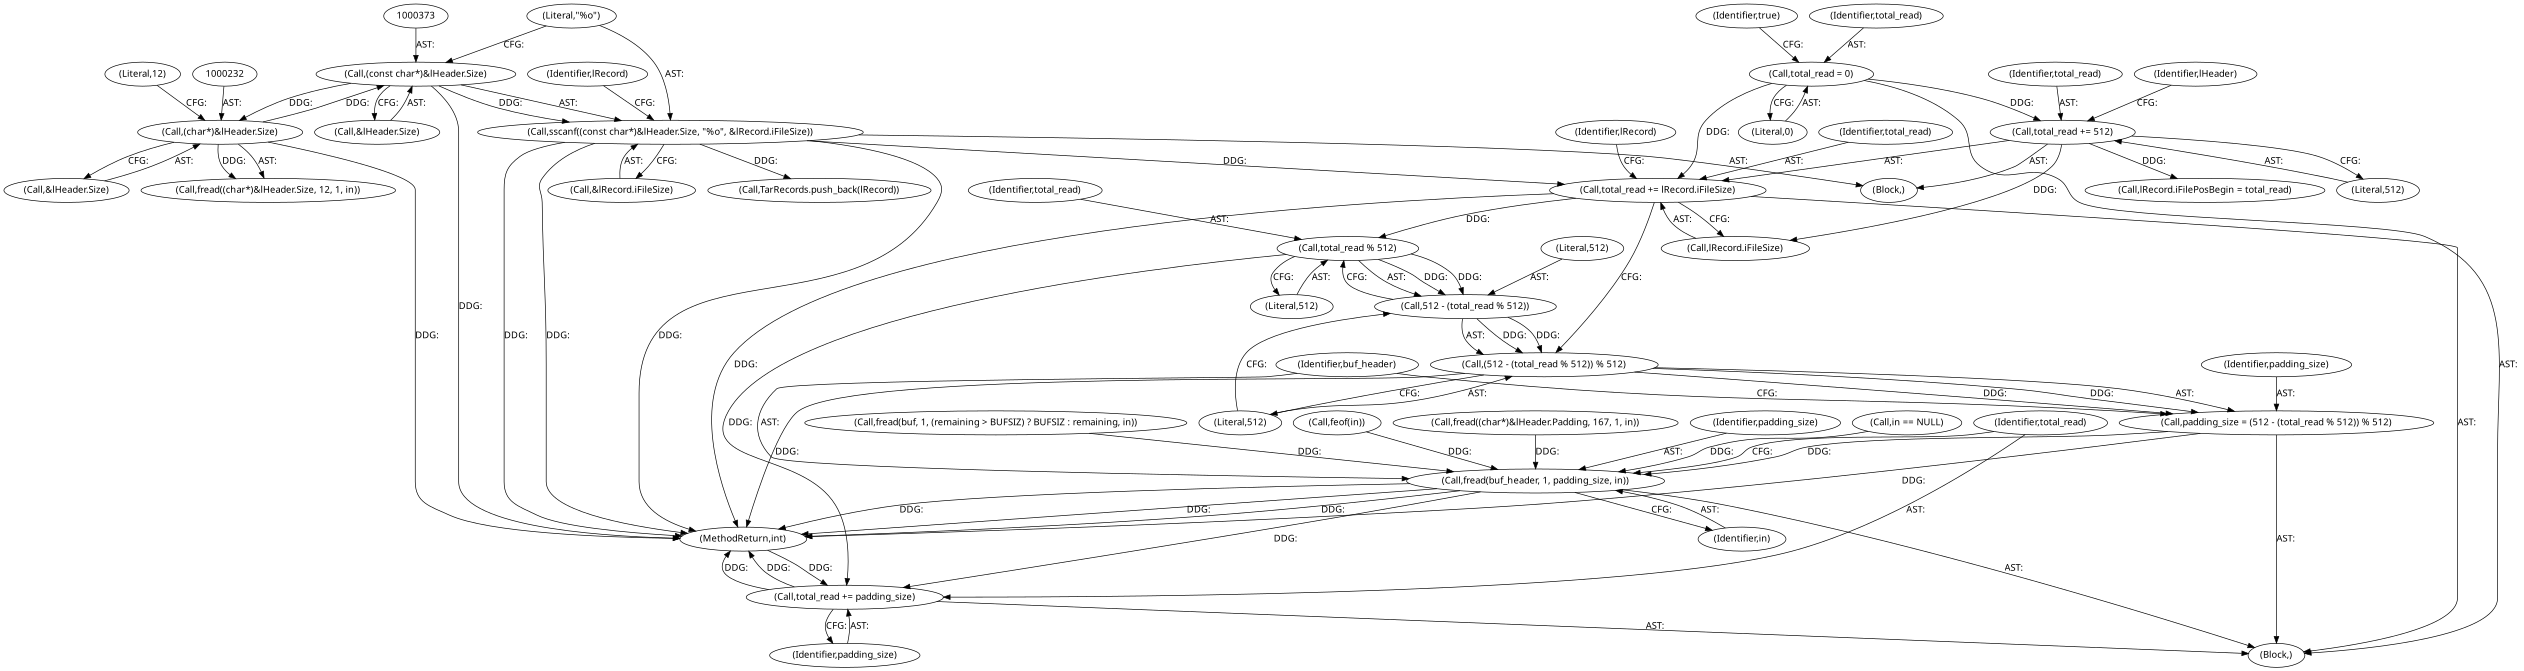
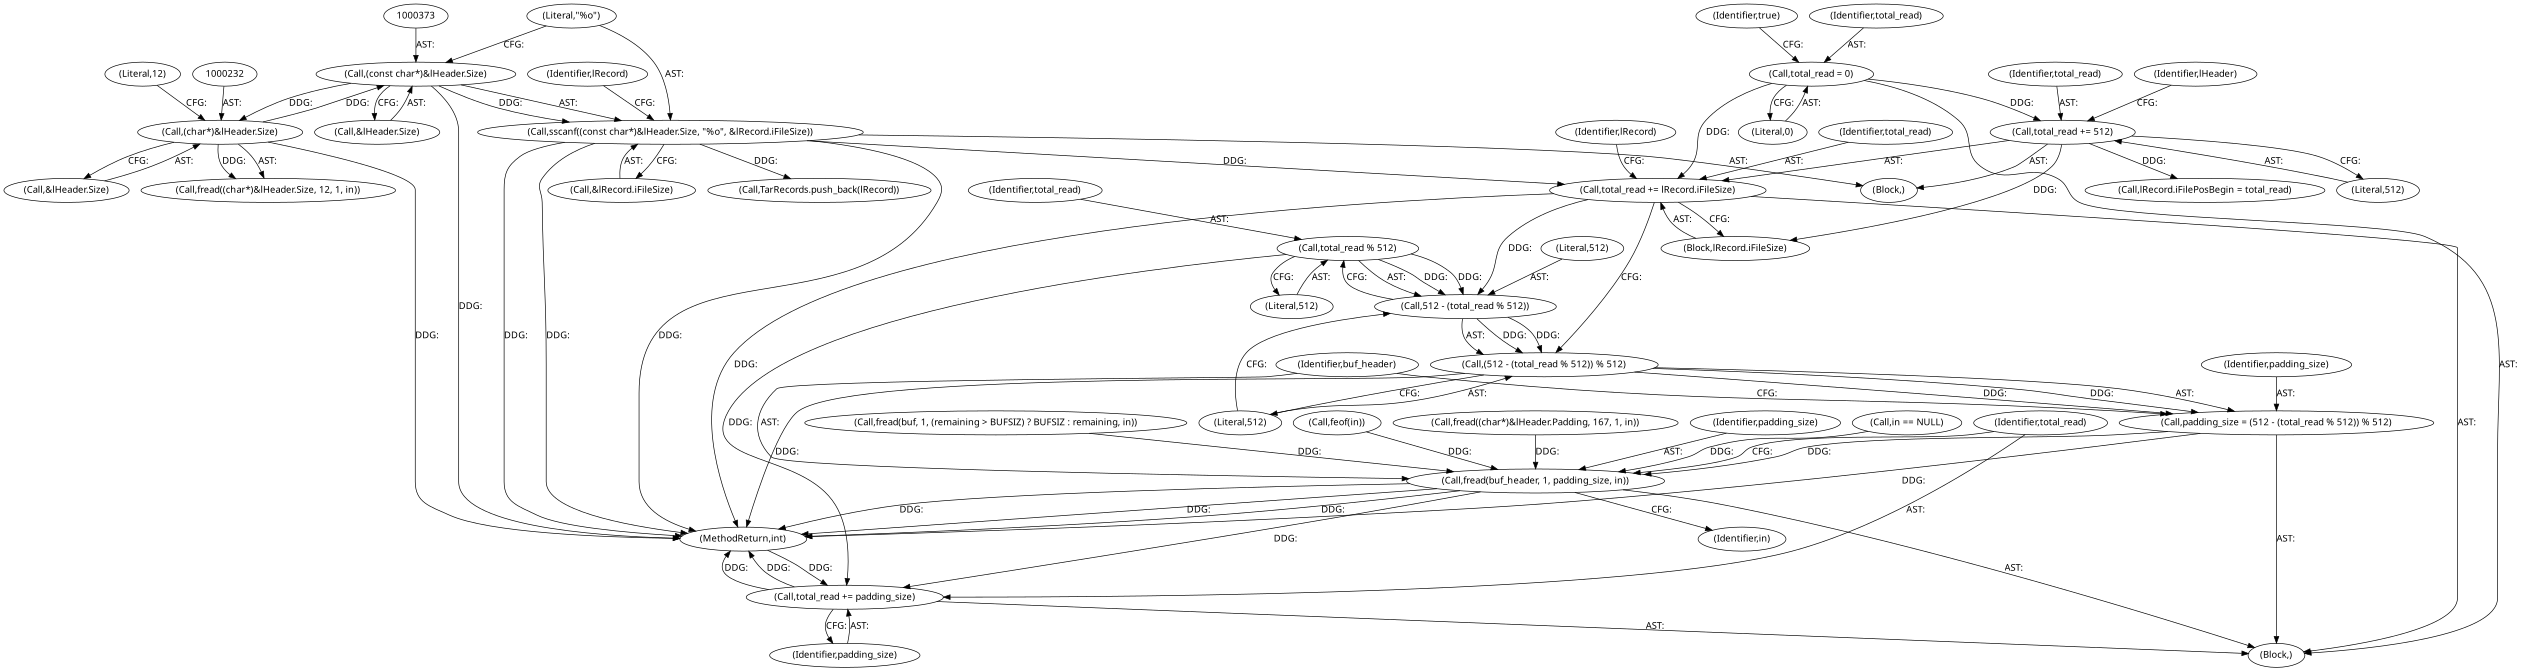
edge "(Call,total_read += lRecord.iFileSize)" -> "(Call,total_read % 512)": now "(Call,total_read += lRecord.iFileSize)" -> "(Call,512 - (total_read % 512))"
node "(Call,lRecord.iFileSize)": label "(Call,lRecord.iFileSize)" -> "(Block,lRecord.iFileSize)"
edge "(Identifier,in)" -> "(Call,fread(buf_header, 1, padding_size, in))": removed, label "AST:"
